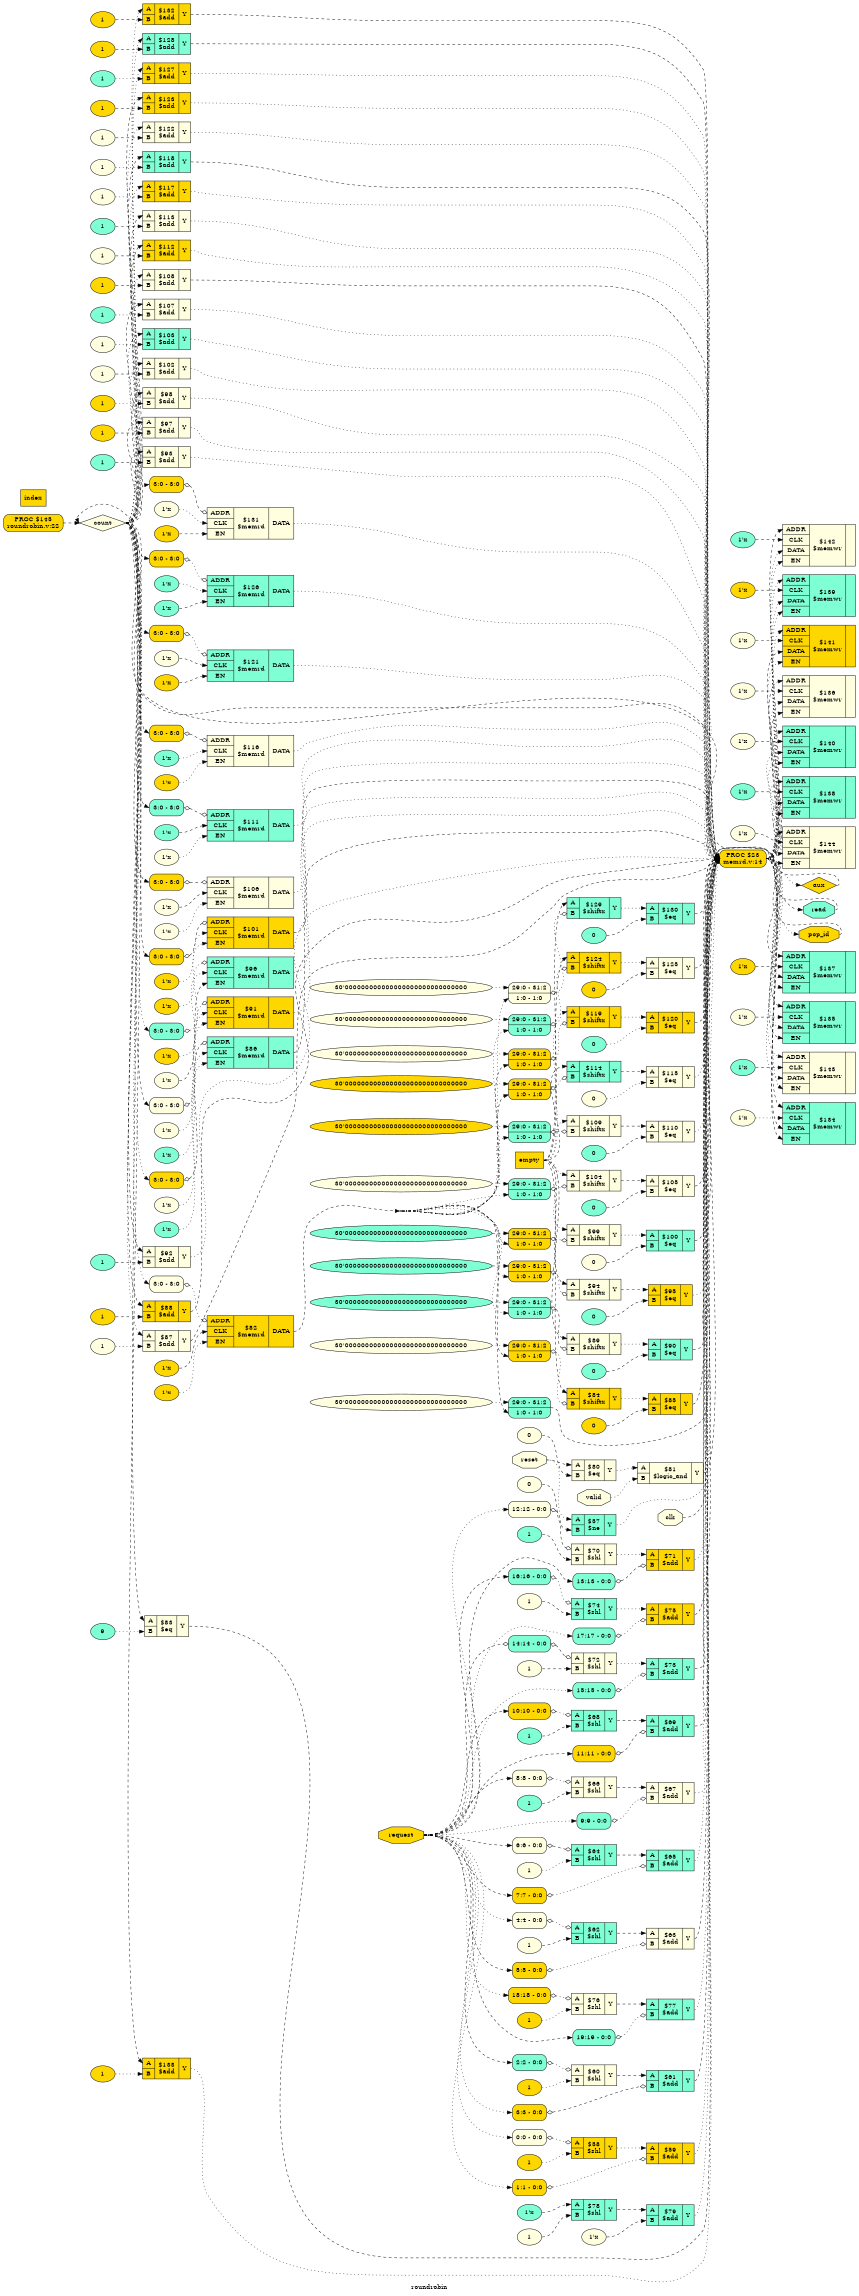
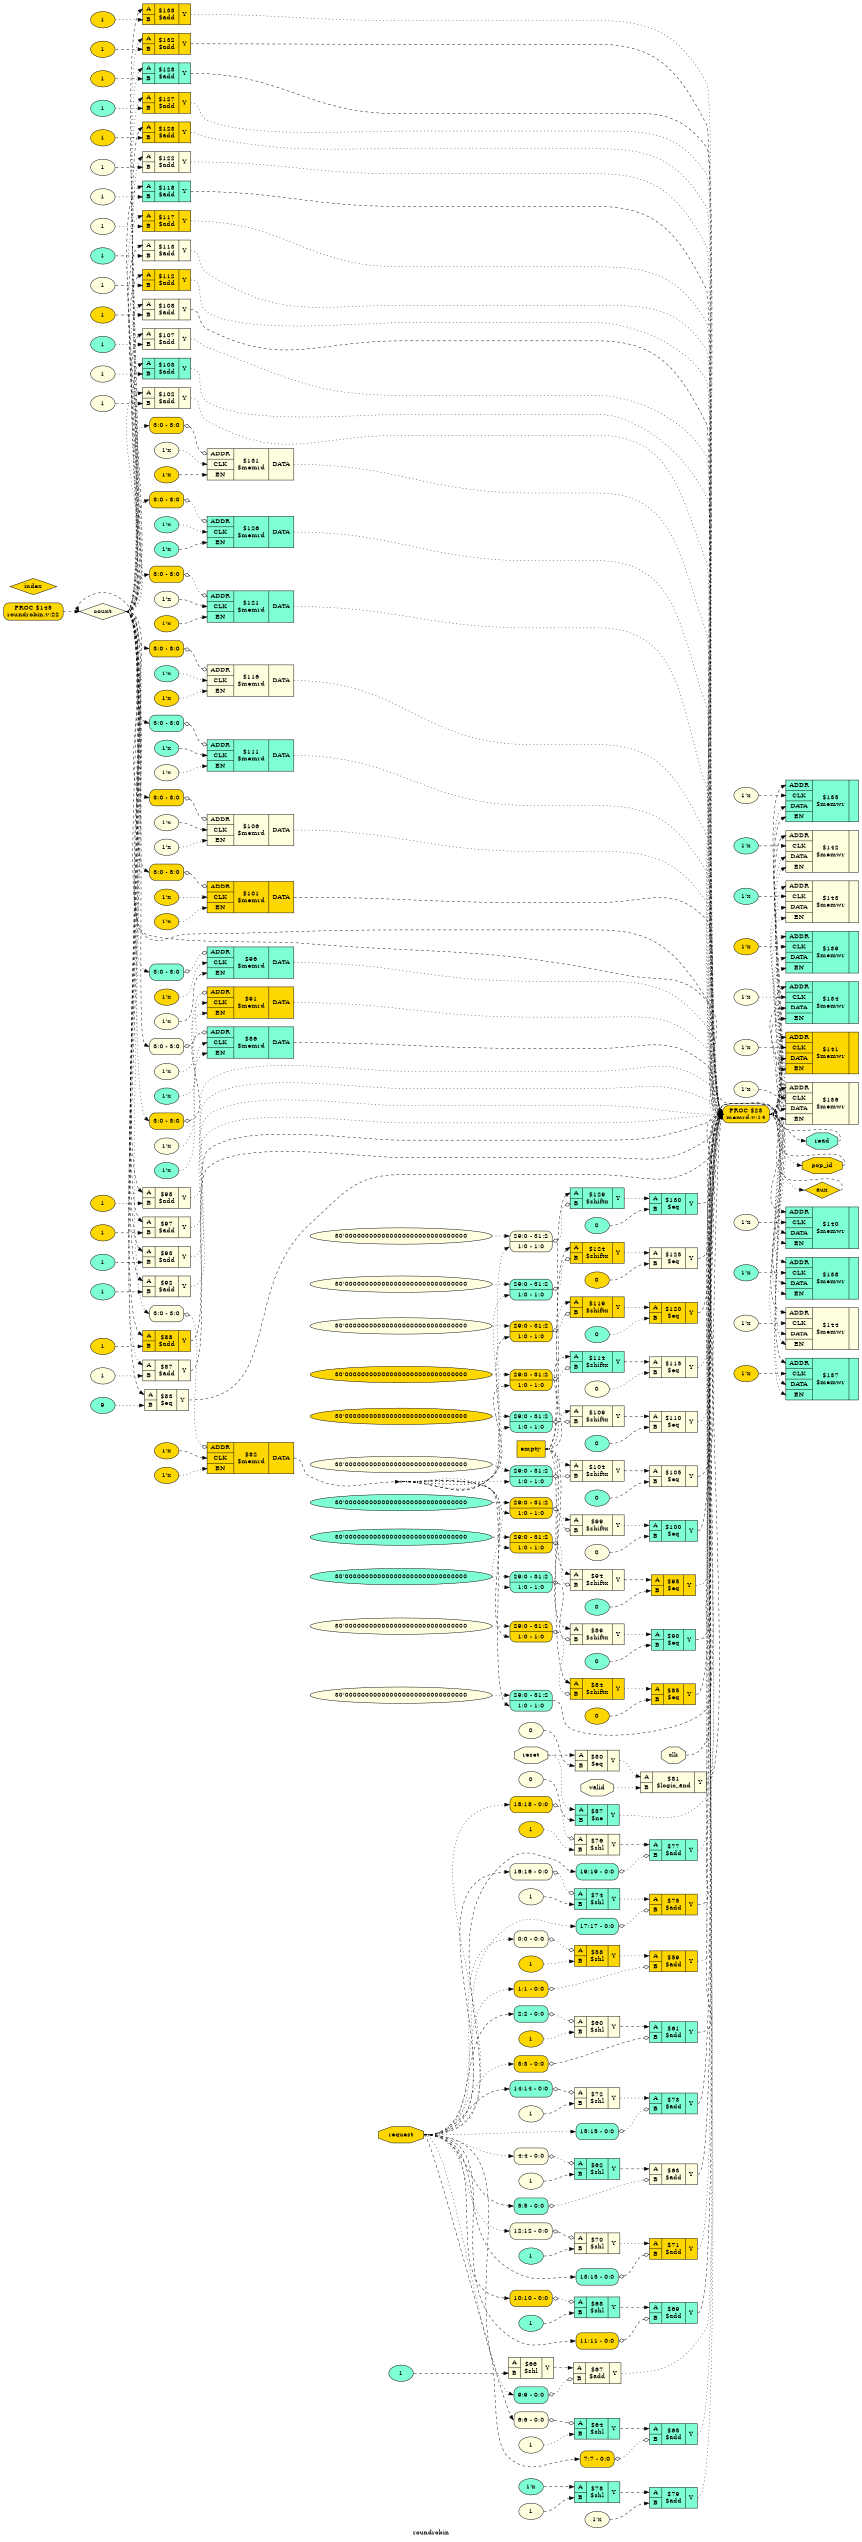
node "index": shape box -> diamond
node "16:16 - 0:0": fillcolor aquamarine -> lightyellow
edge "request" -> "14:14 - 0:0": arrowhead odiamond -> normal
node "8:8 - 0:0": removed
node "5:5 - 0:0": fillcolor gold -> aquamarine
